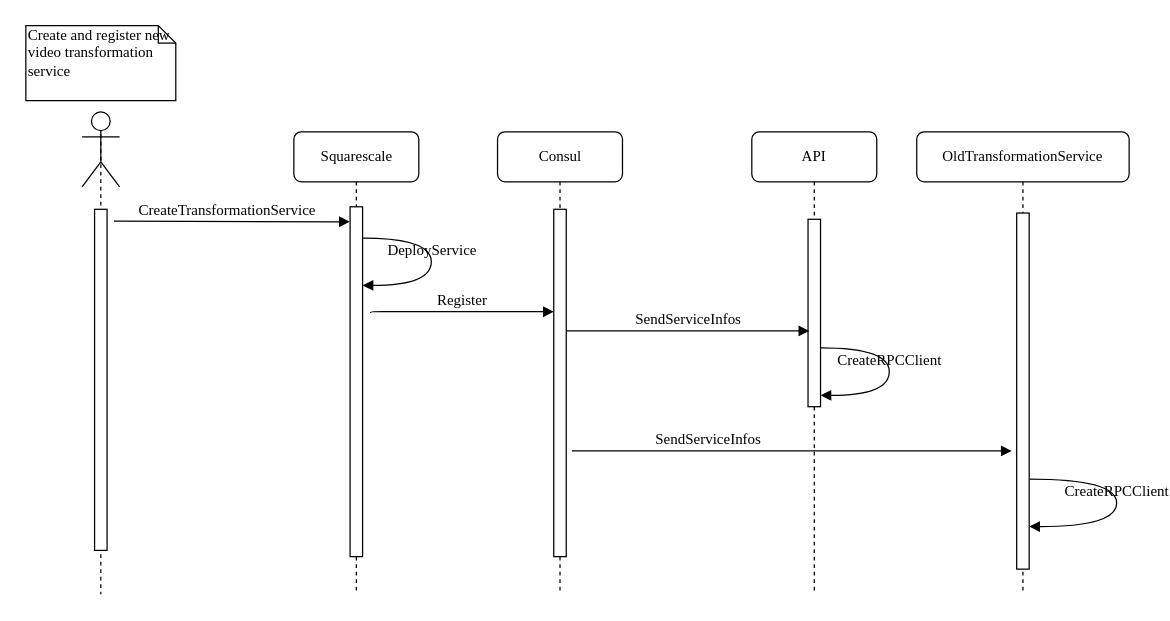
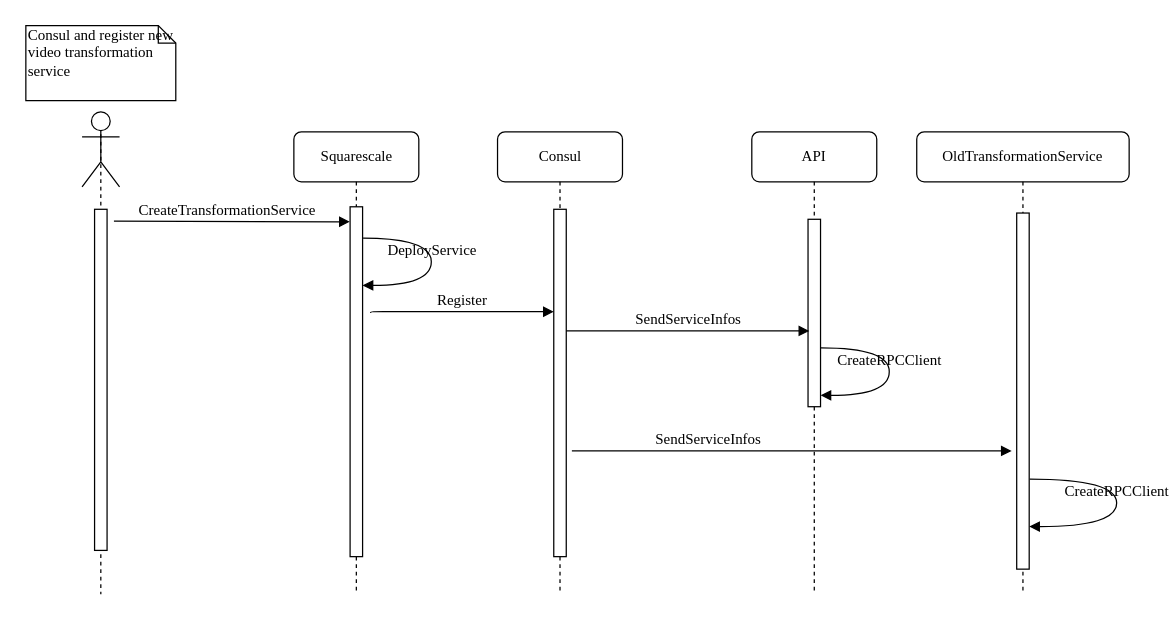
node "Create and register new video transformation service": label "Create and register new video transformation service" -> "Consul and register new video transformation service"
